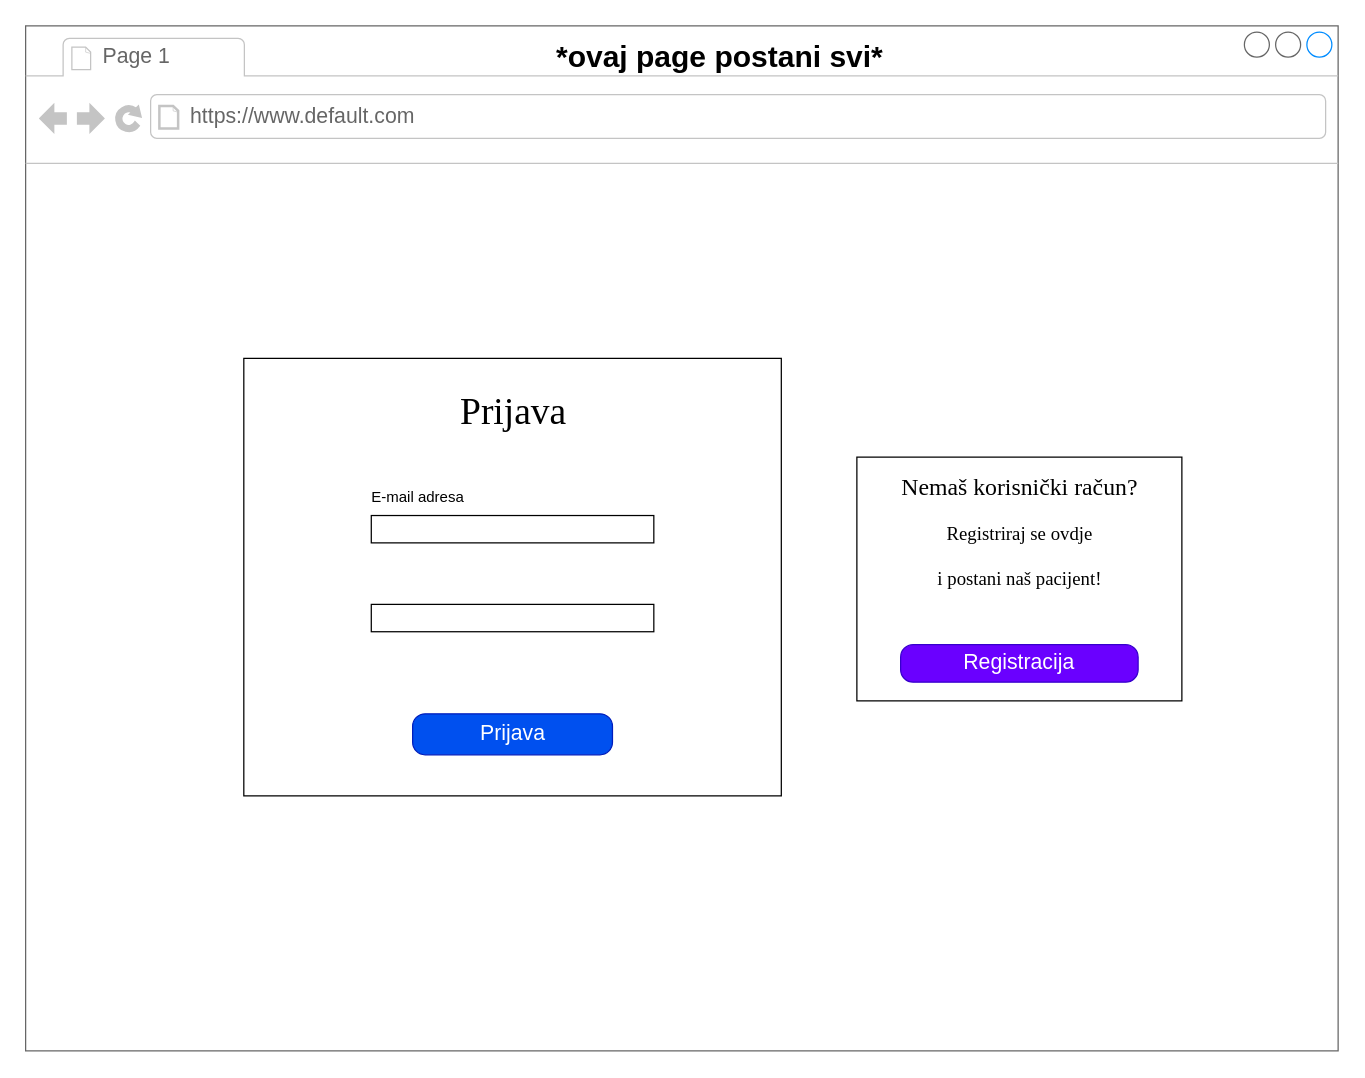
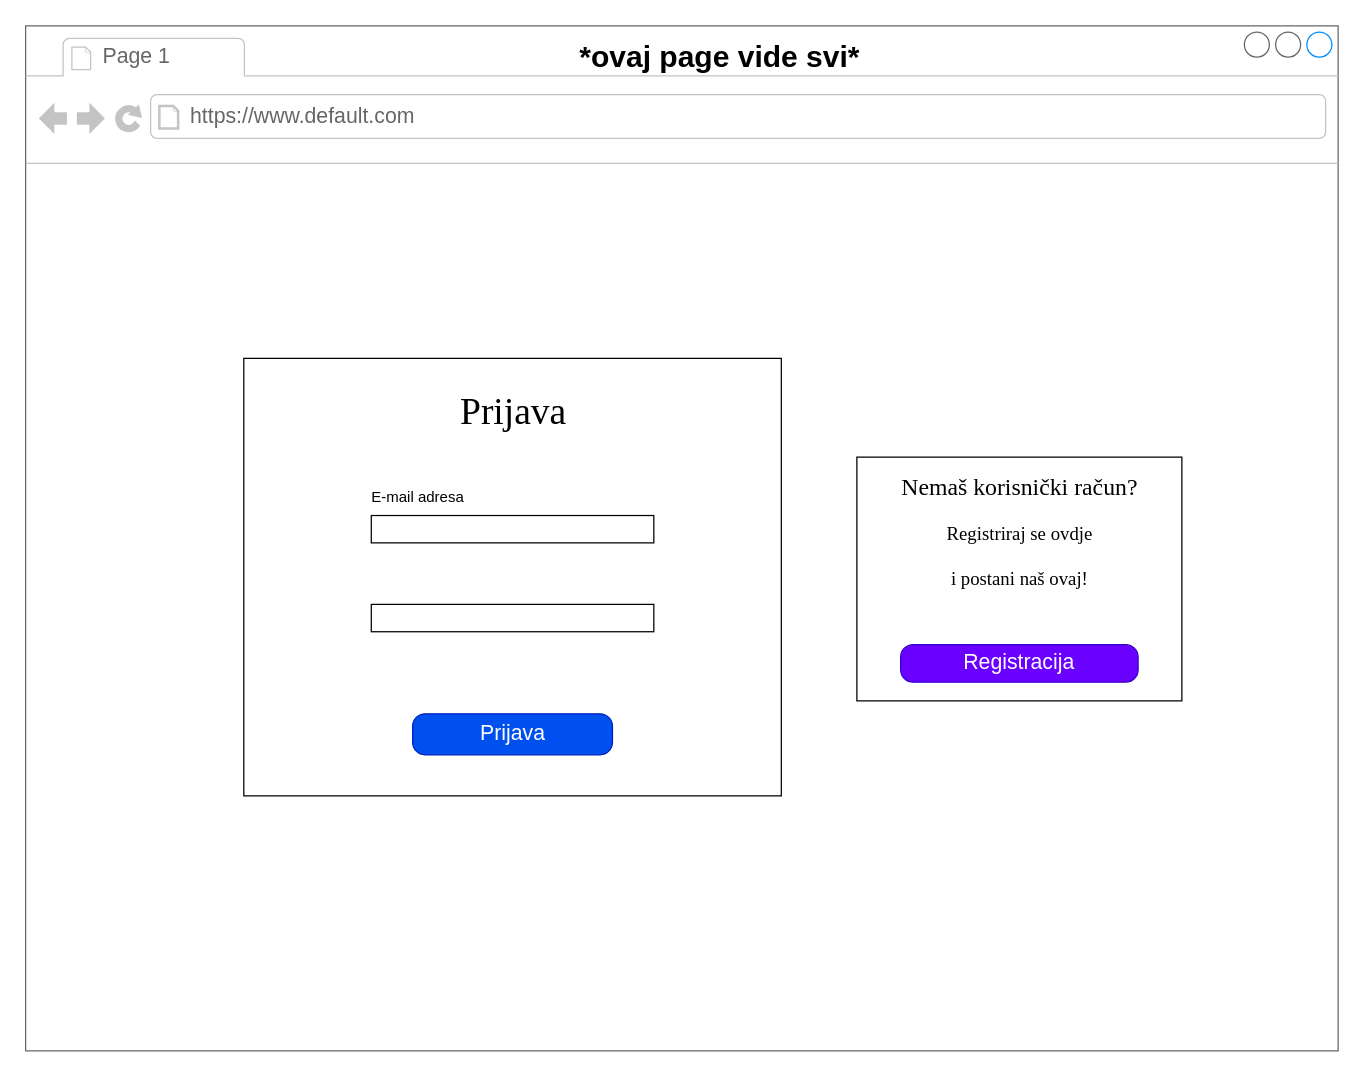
node "*ovaj page postani svi*": label "*ovaj page postani svi*" -> "*ovaj page vide svi*"
node "Nemaš korisnički račun? Registriraj se ovdje i postani naš pacijent!": label "Nemaš korisnički račun? Registriraj se ovdje i postani naš pacijent!" -> "Nemaš korisnički račun? Registriraj se ovdje i postani naš ovaj!"
